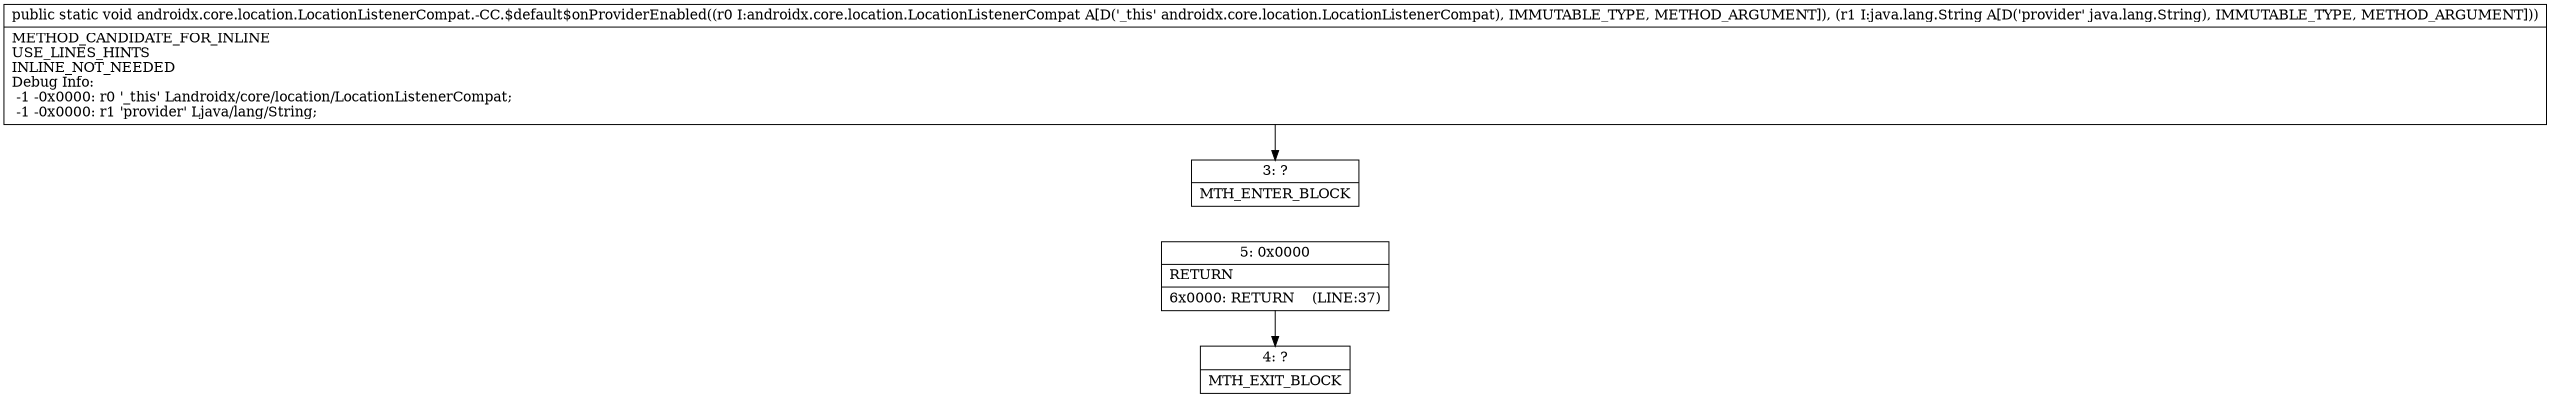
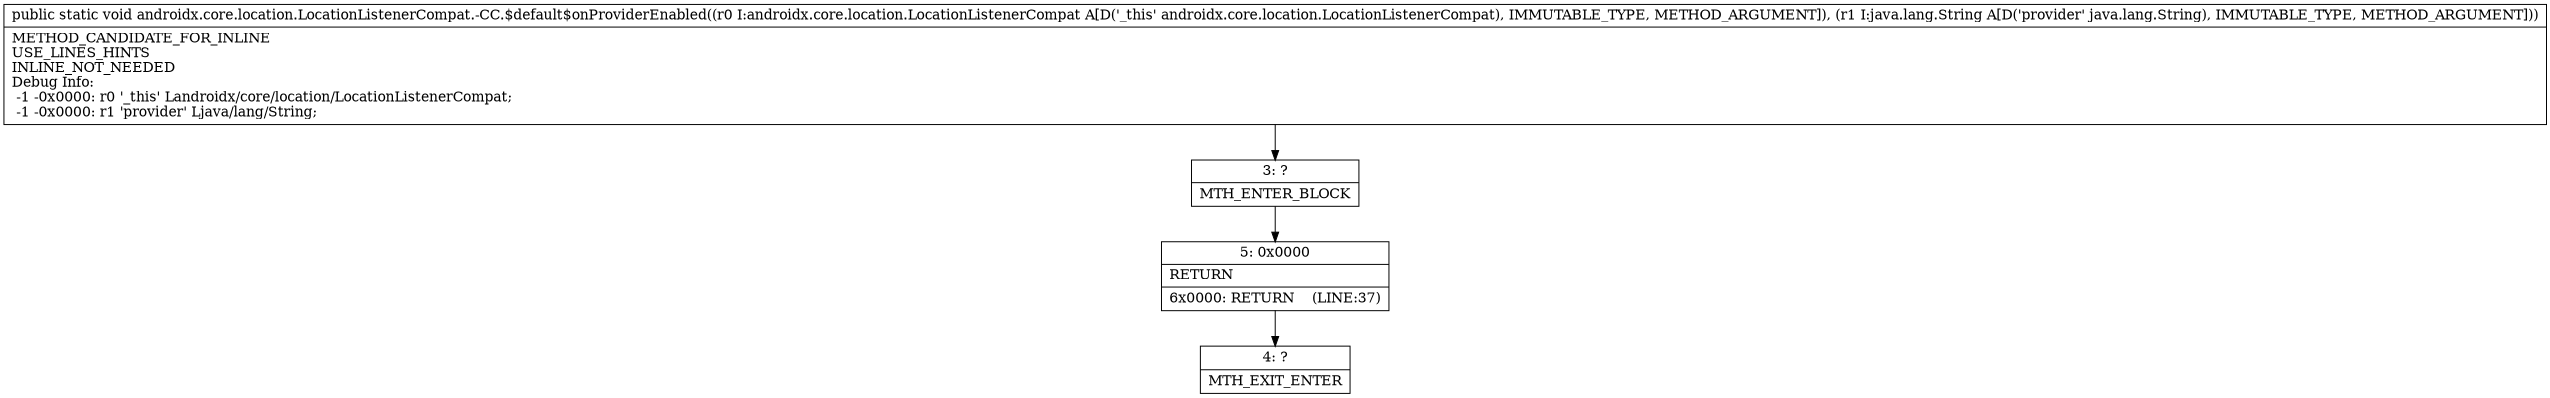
edge "3: ?" -> "5: 0x0000": added
node "4: ?": text "MTH_EXIT_BLOCK" -> "MTH_EXIT_ENTER"
